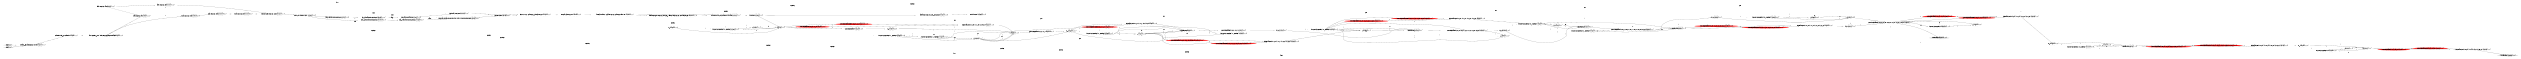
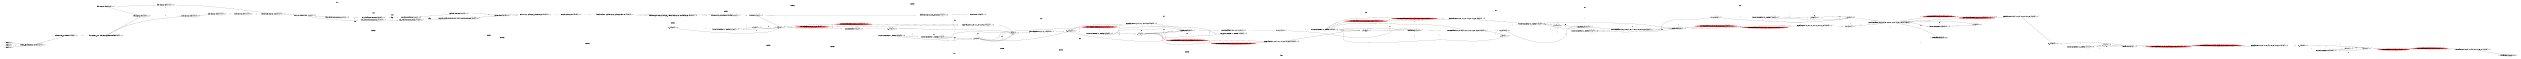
node "testJoin['0', '0', '1']": added
